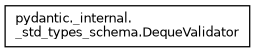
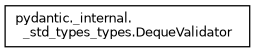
node "pydantic._internal. _std_types_schema.DequeValidator": label "pydantic._internal. _std_types_schema.DequeValidator" -> "pydantic._internal. _std_types_types.DequeValidator"
